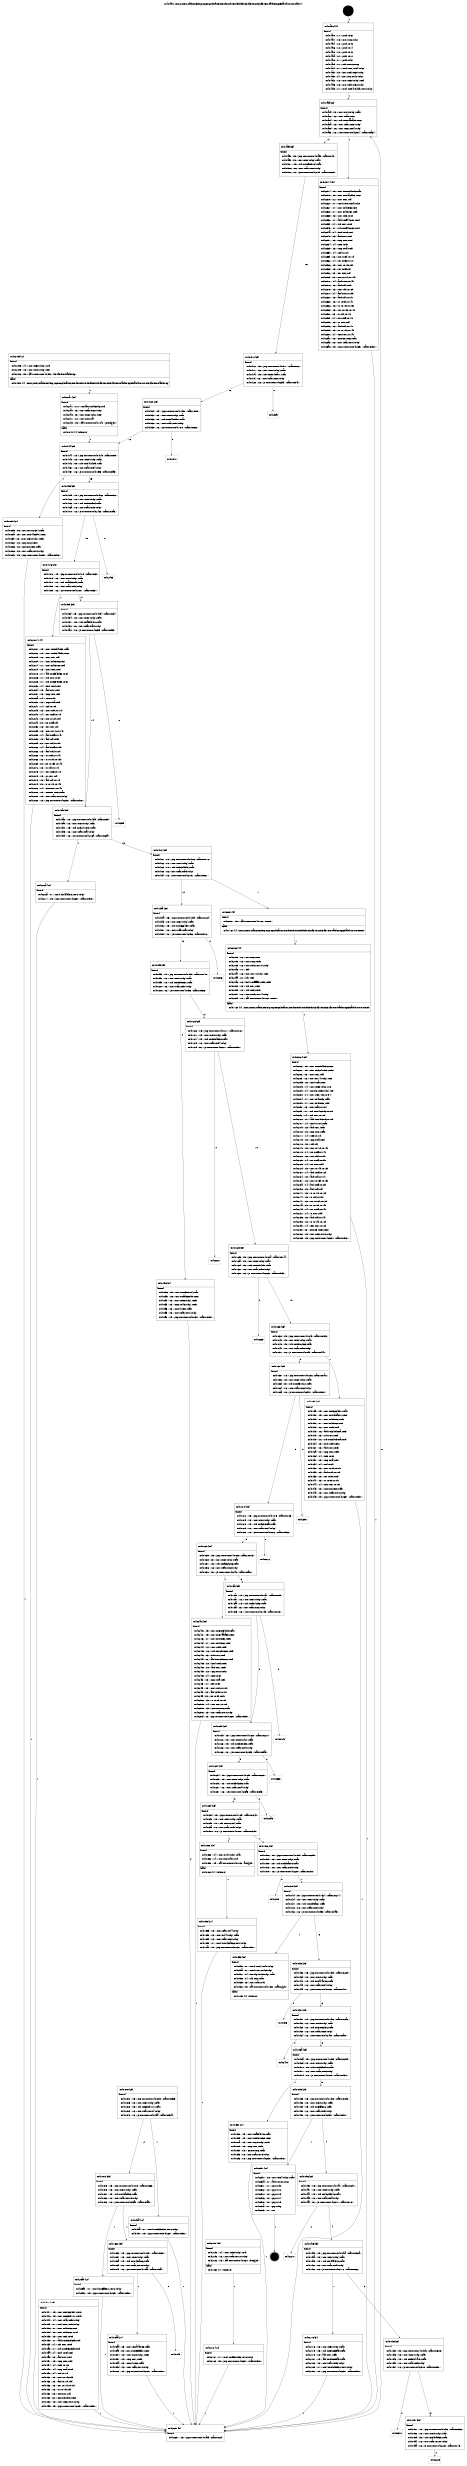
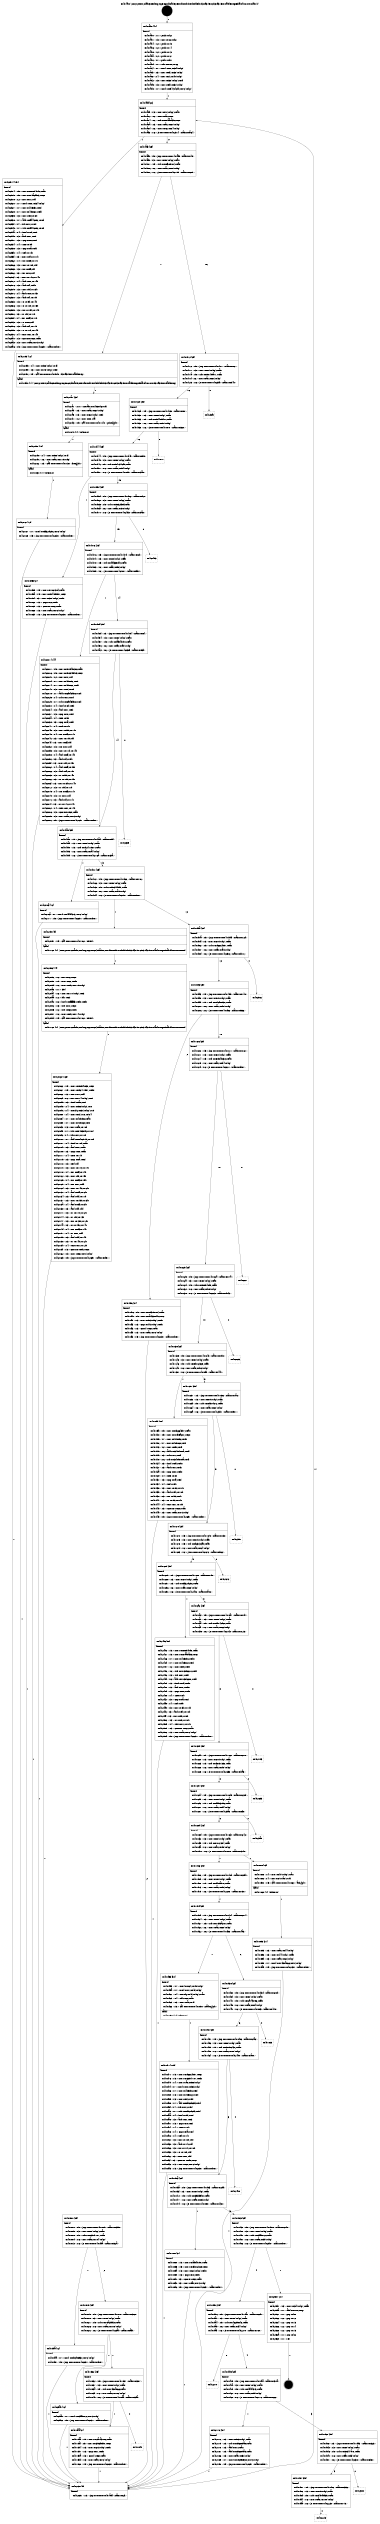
edge "0x401af9 [25]" -> "0x402195 [12]": added, label "1"
edge "0x4021a1 [23]" -> "0x401b44 [25]": now "0x4021a1 [23]" -> "0x4021b8 [15]"
node "0x402208": removed
edge "0x401f53 [30]" -> "0x401f71 [105]": added, label "1"
